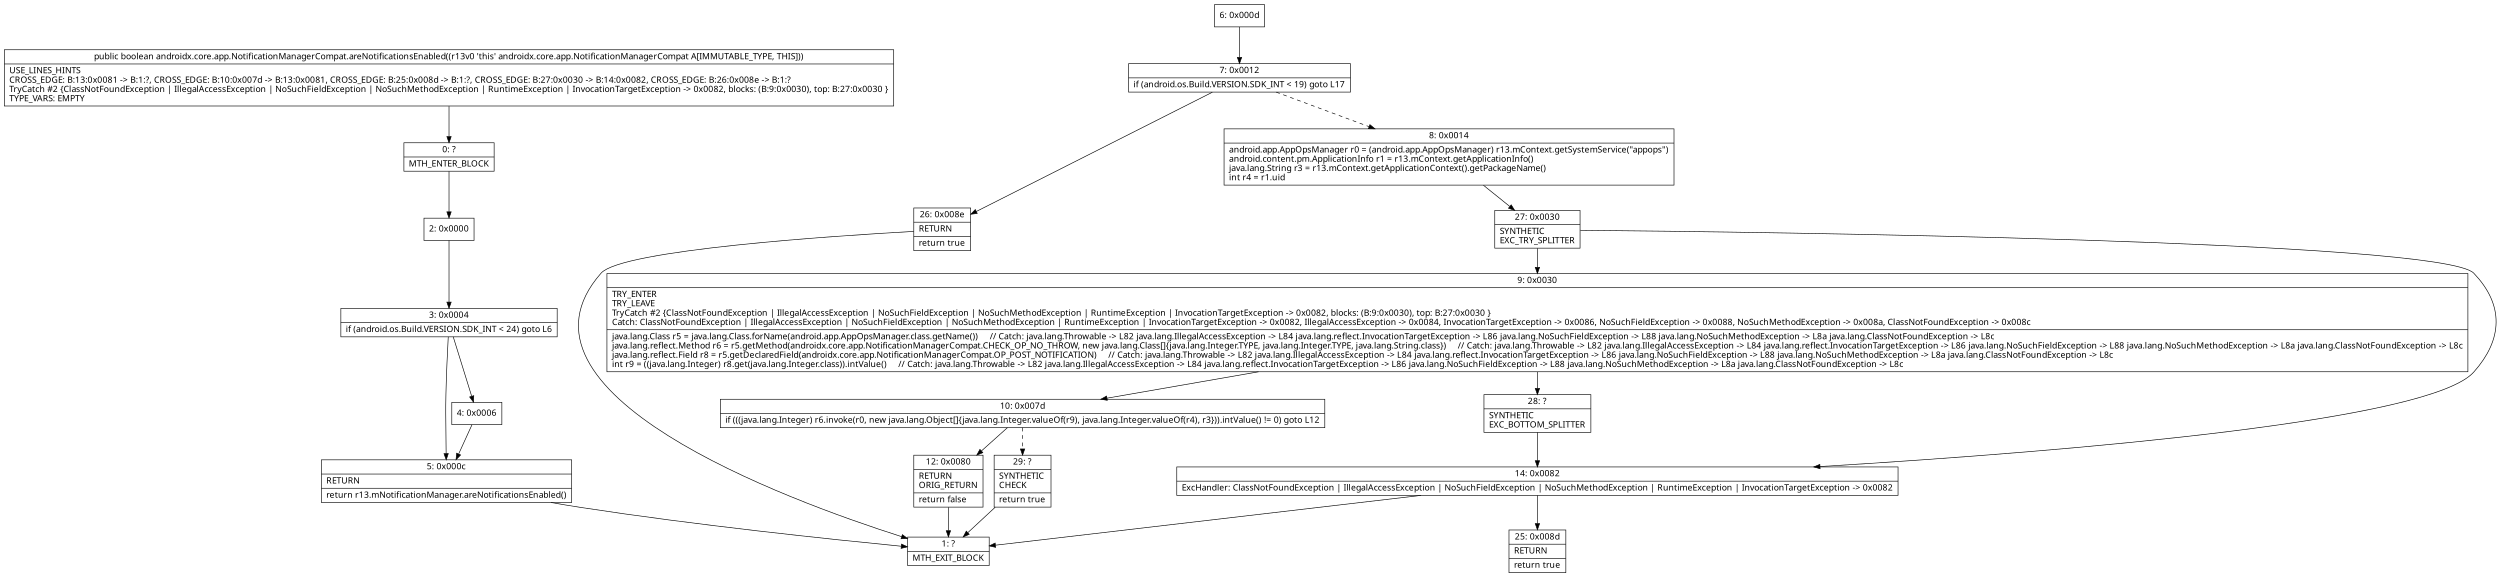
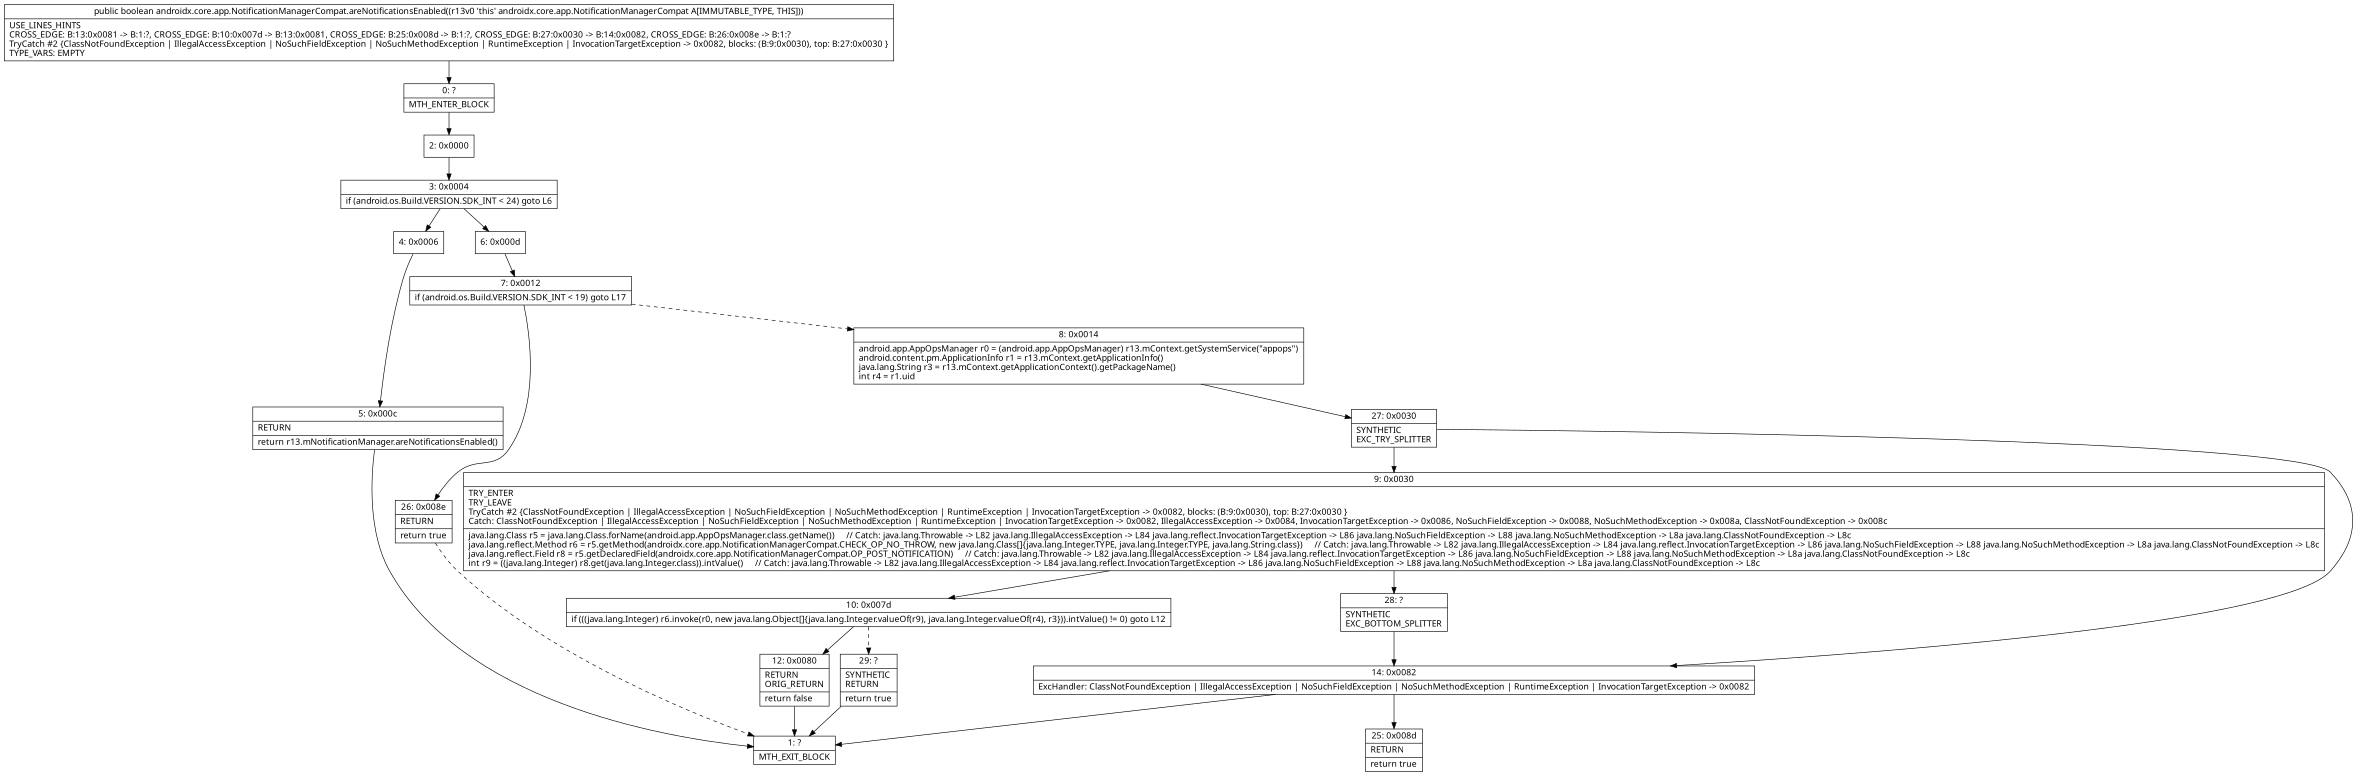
edge "26: 0x008e" -> "1: ?": style solid -> dashed
edge "3: 0x0004" -> "5: 0x000c": now "3: 0x0004" -> "6: 0x000d"
node "29: ?": text "CHECK" -> "RETURN"
